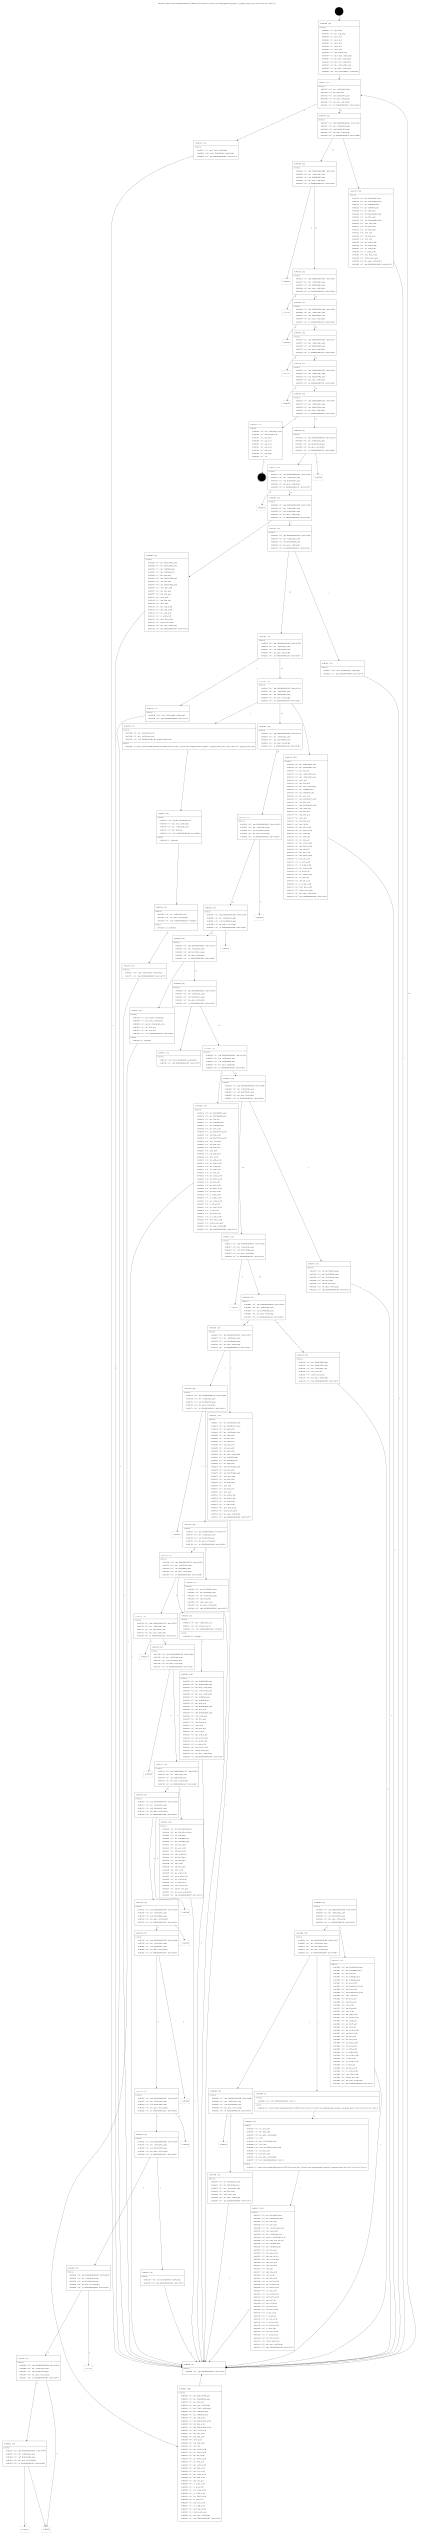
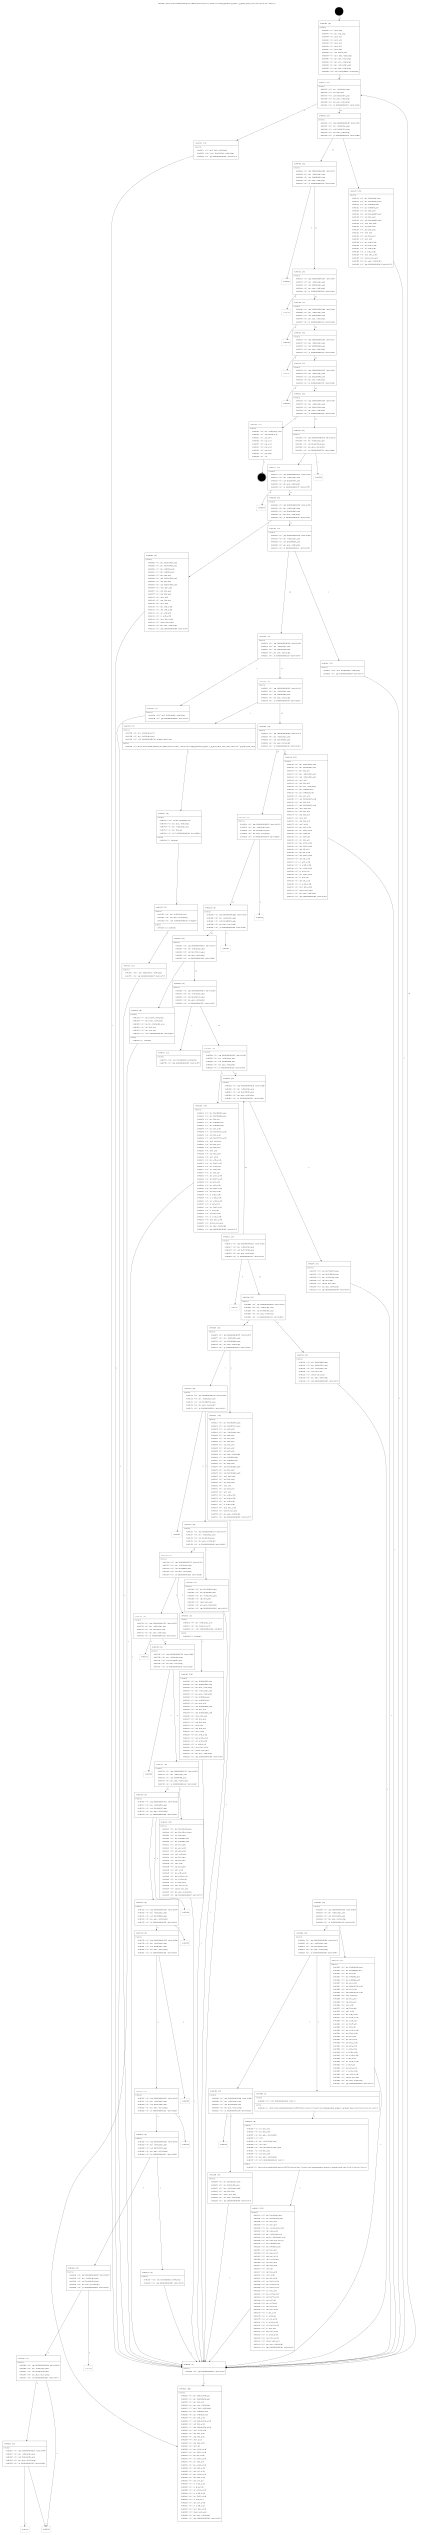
edge "0x4015e2 [28]" -> "0x401c2b [167]": now "0x4015fe [28]" -> "0x401c2b [167]"
edge "0x4016a6 [28]" -> "0x4016c2 [28]": reversed
edge "0x401b1b [166]" -> "0x40240f [5]": reversed
